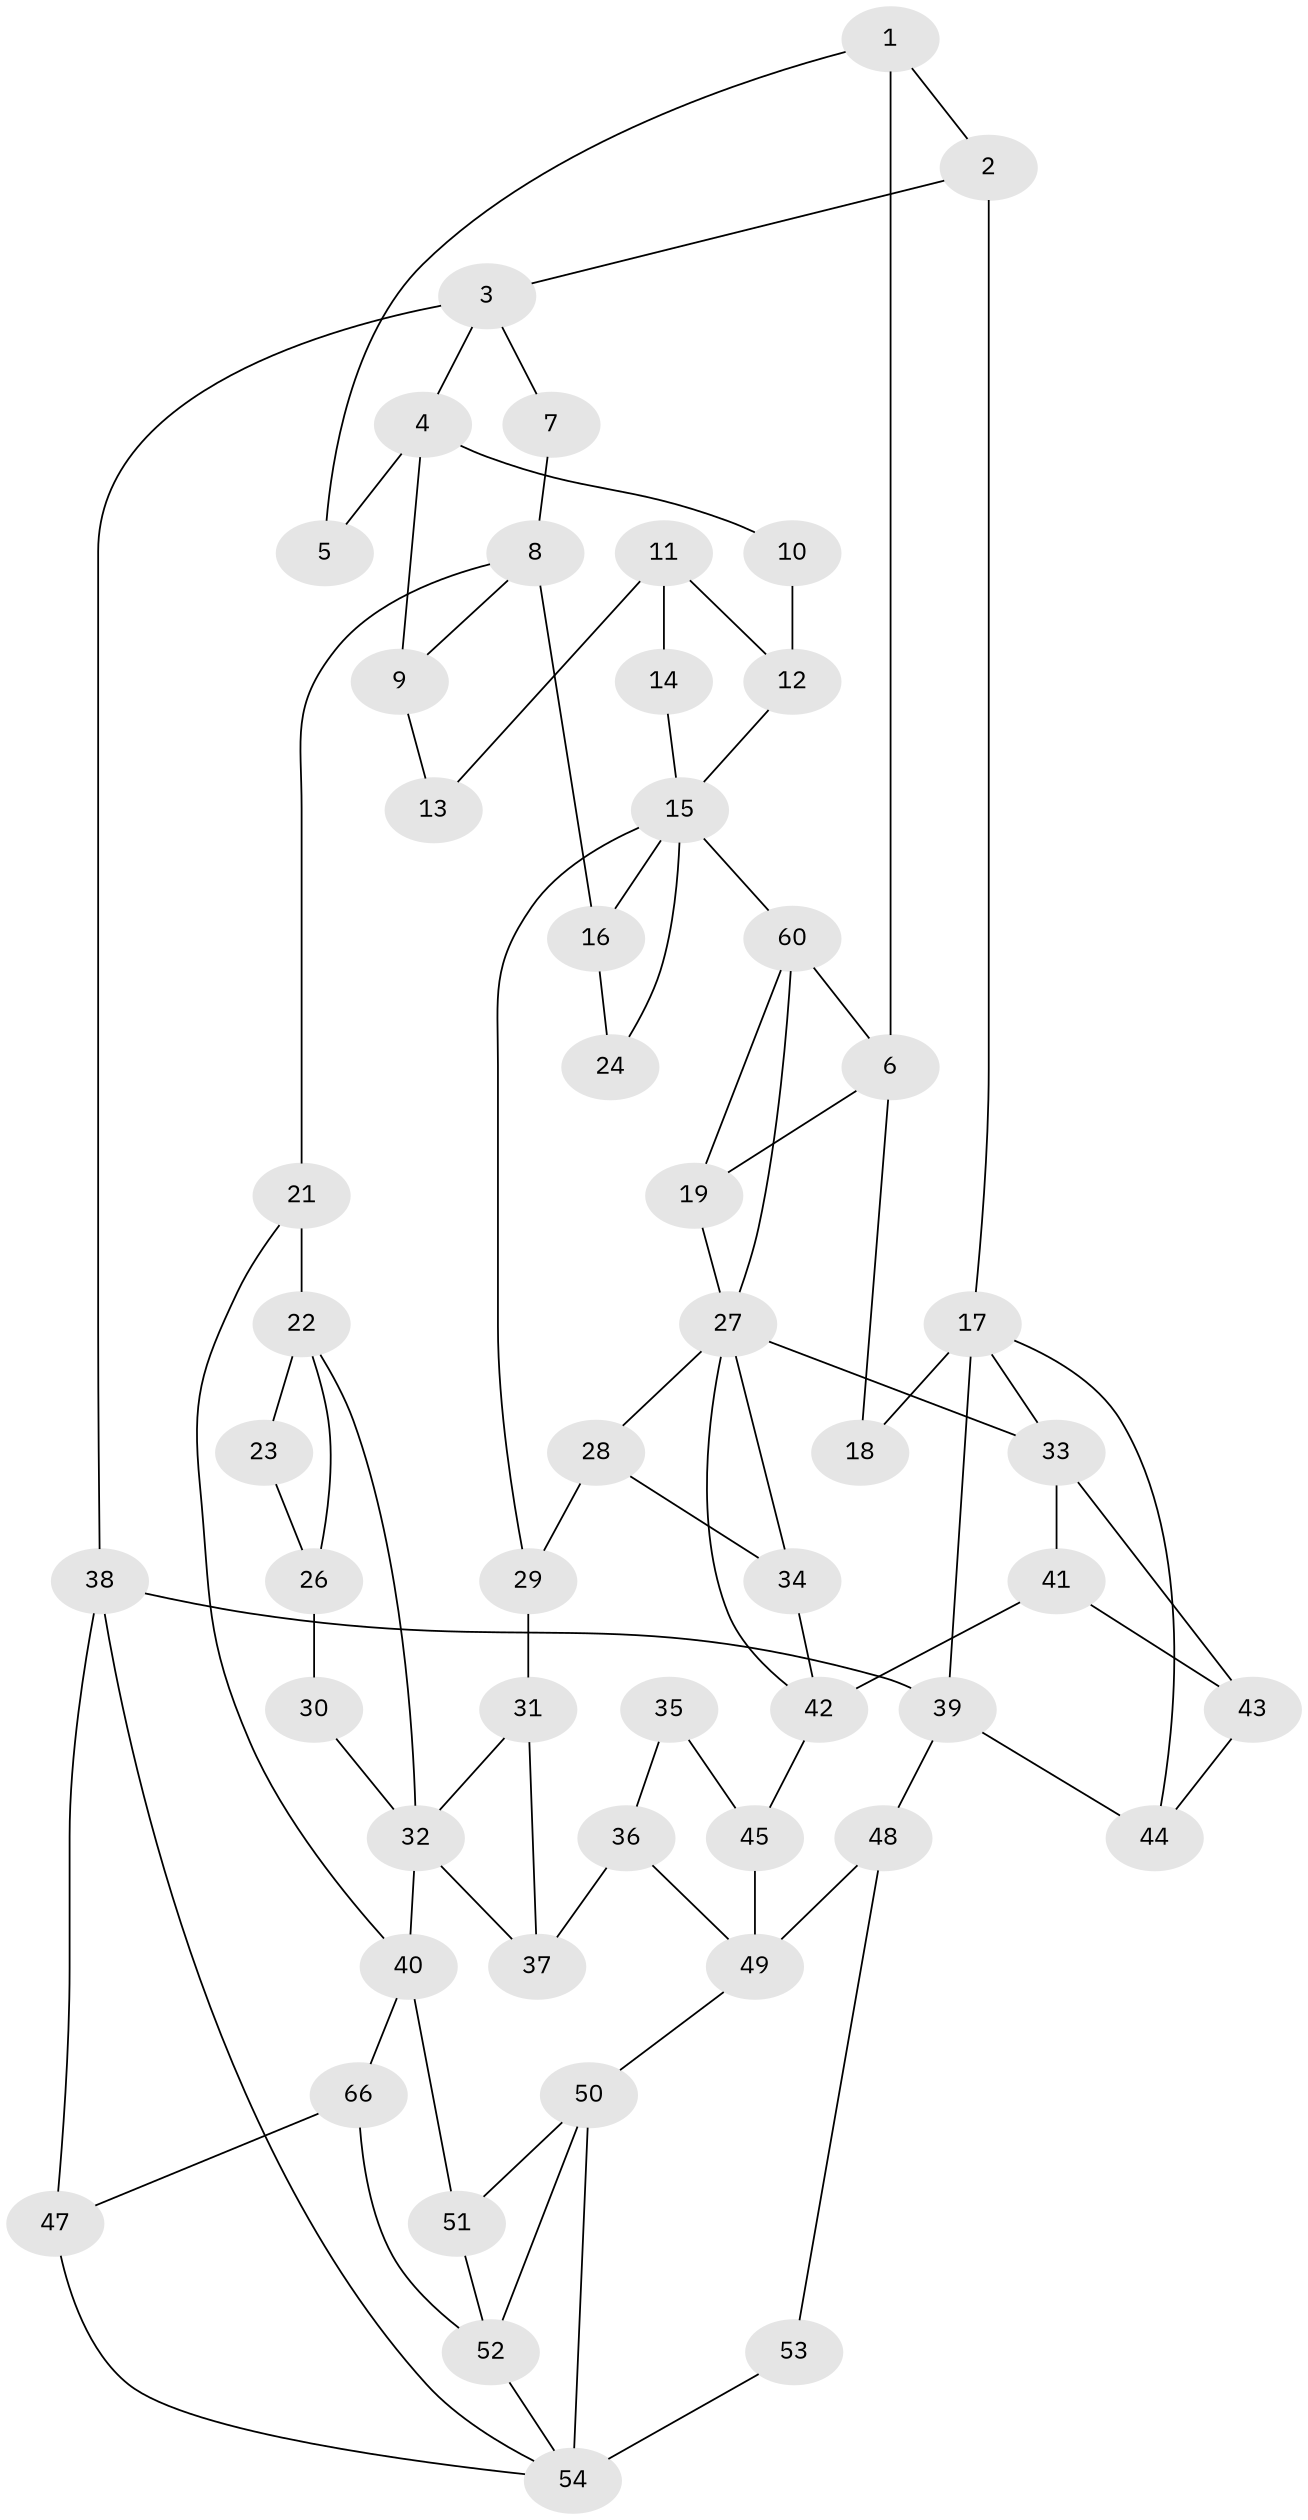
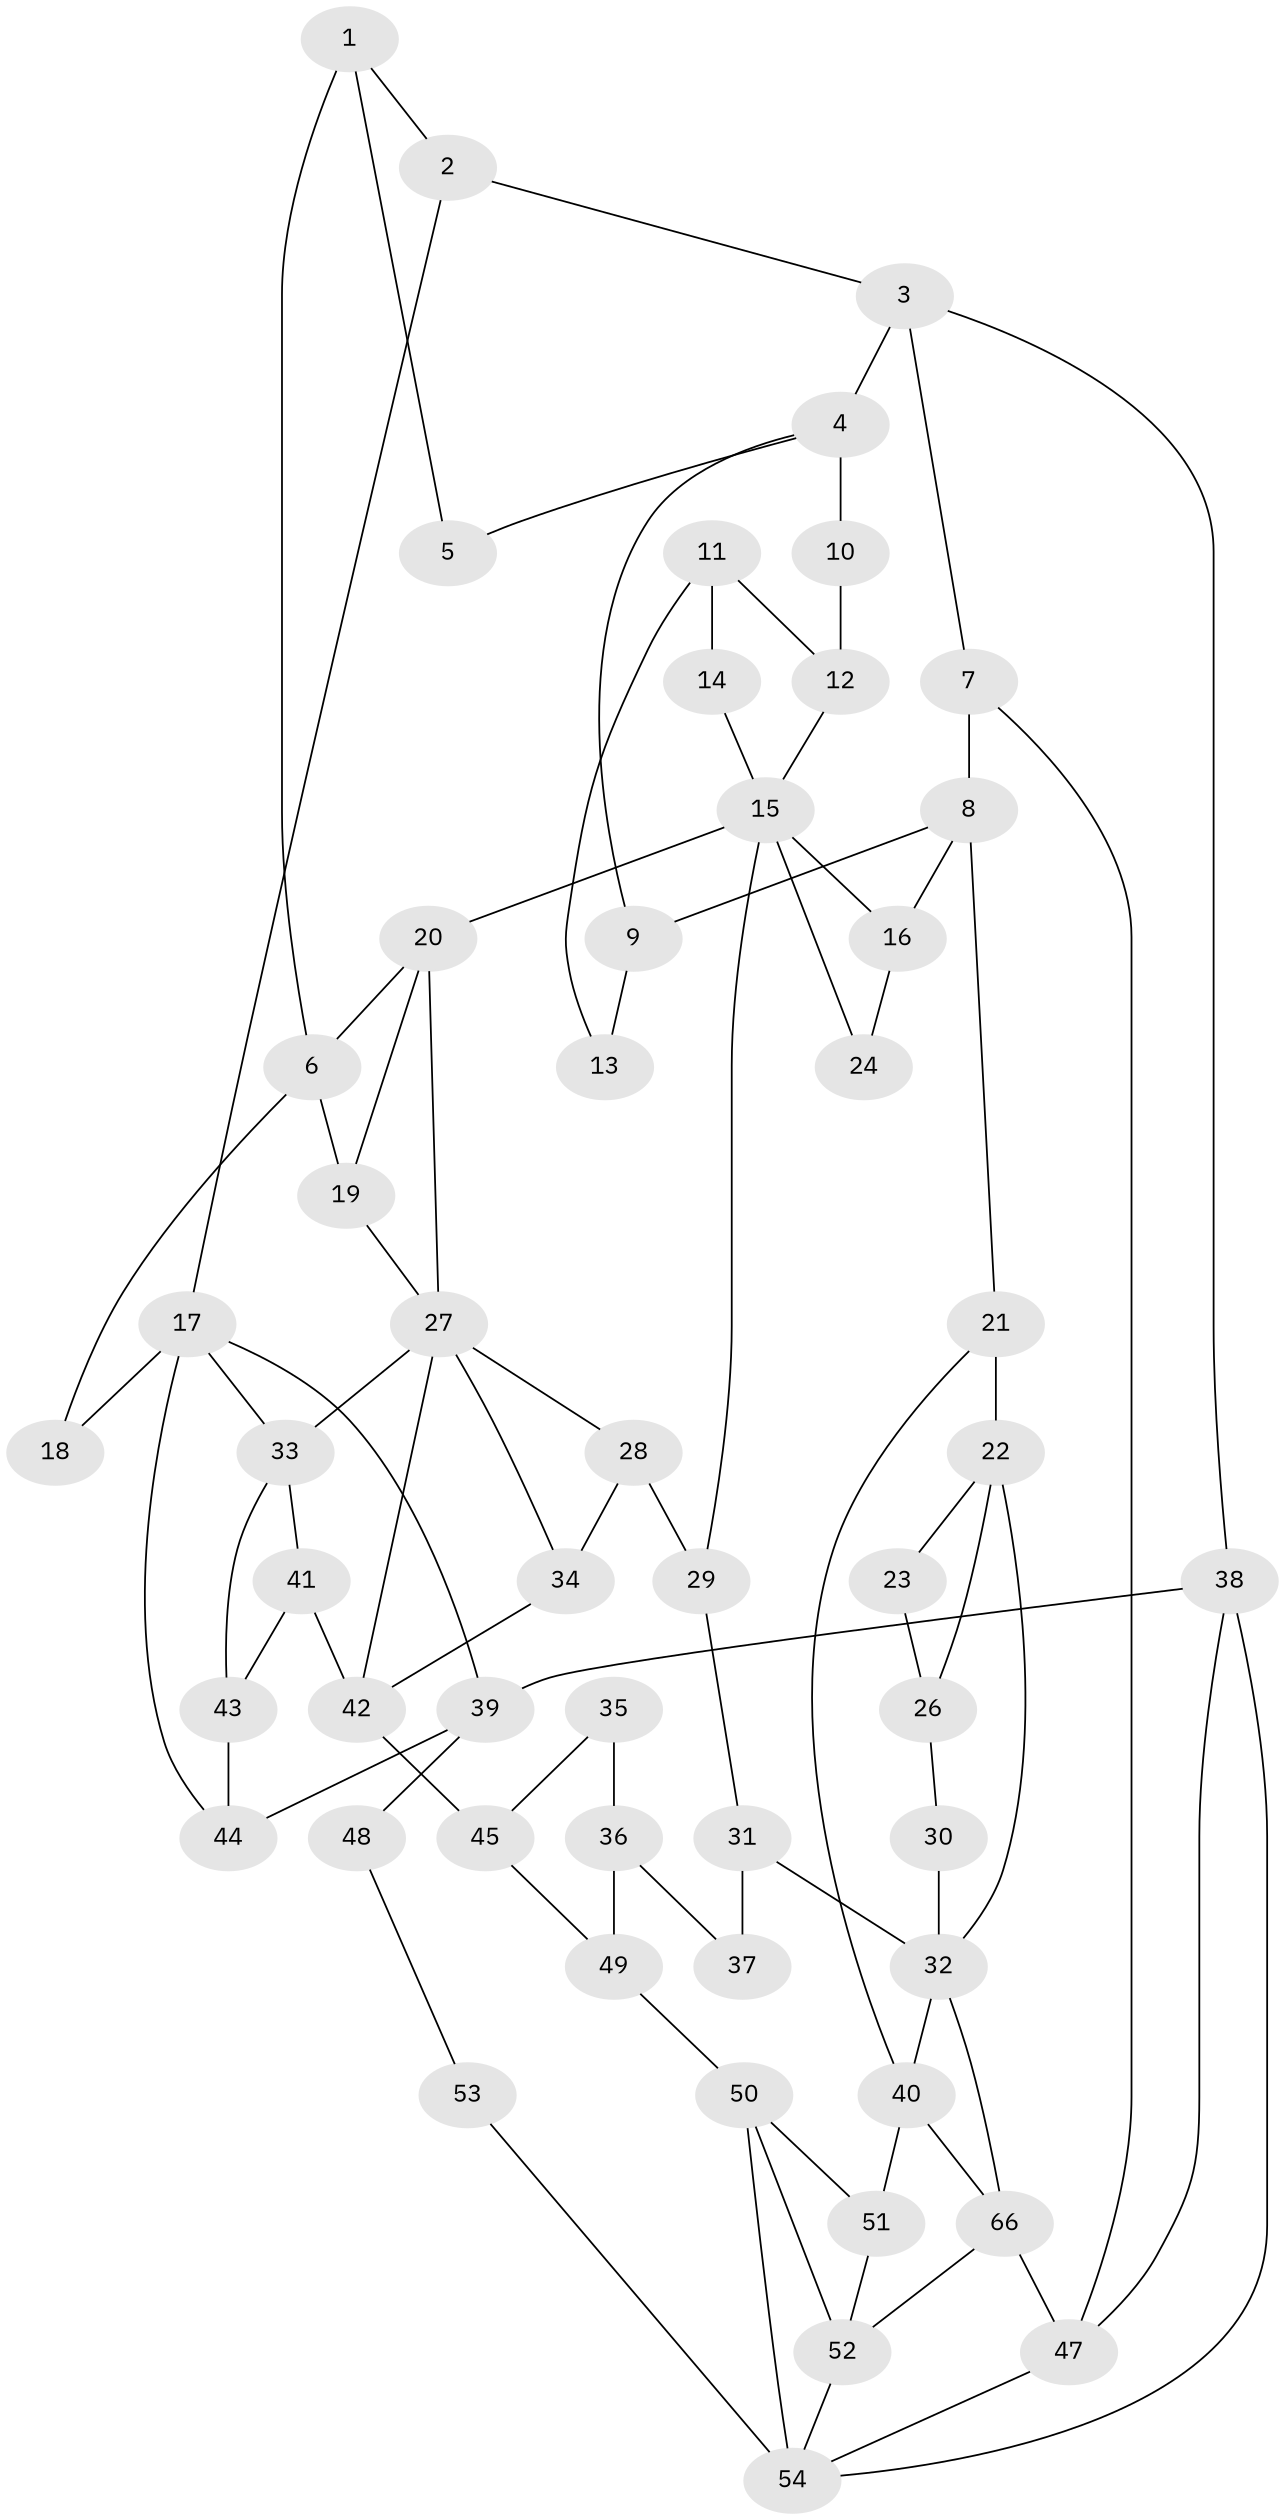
node "60": label "60" -> "20"
edge "7" -- "47": added
edge "48" -- "49": removed
edge "32" -- "37": now "32" -- "66"
